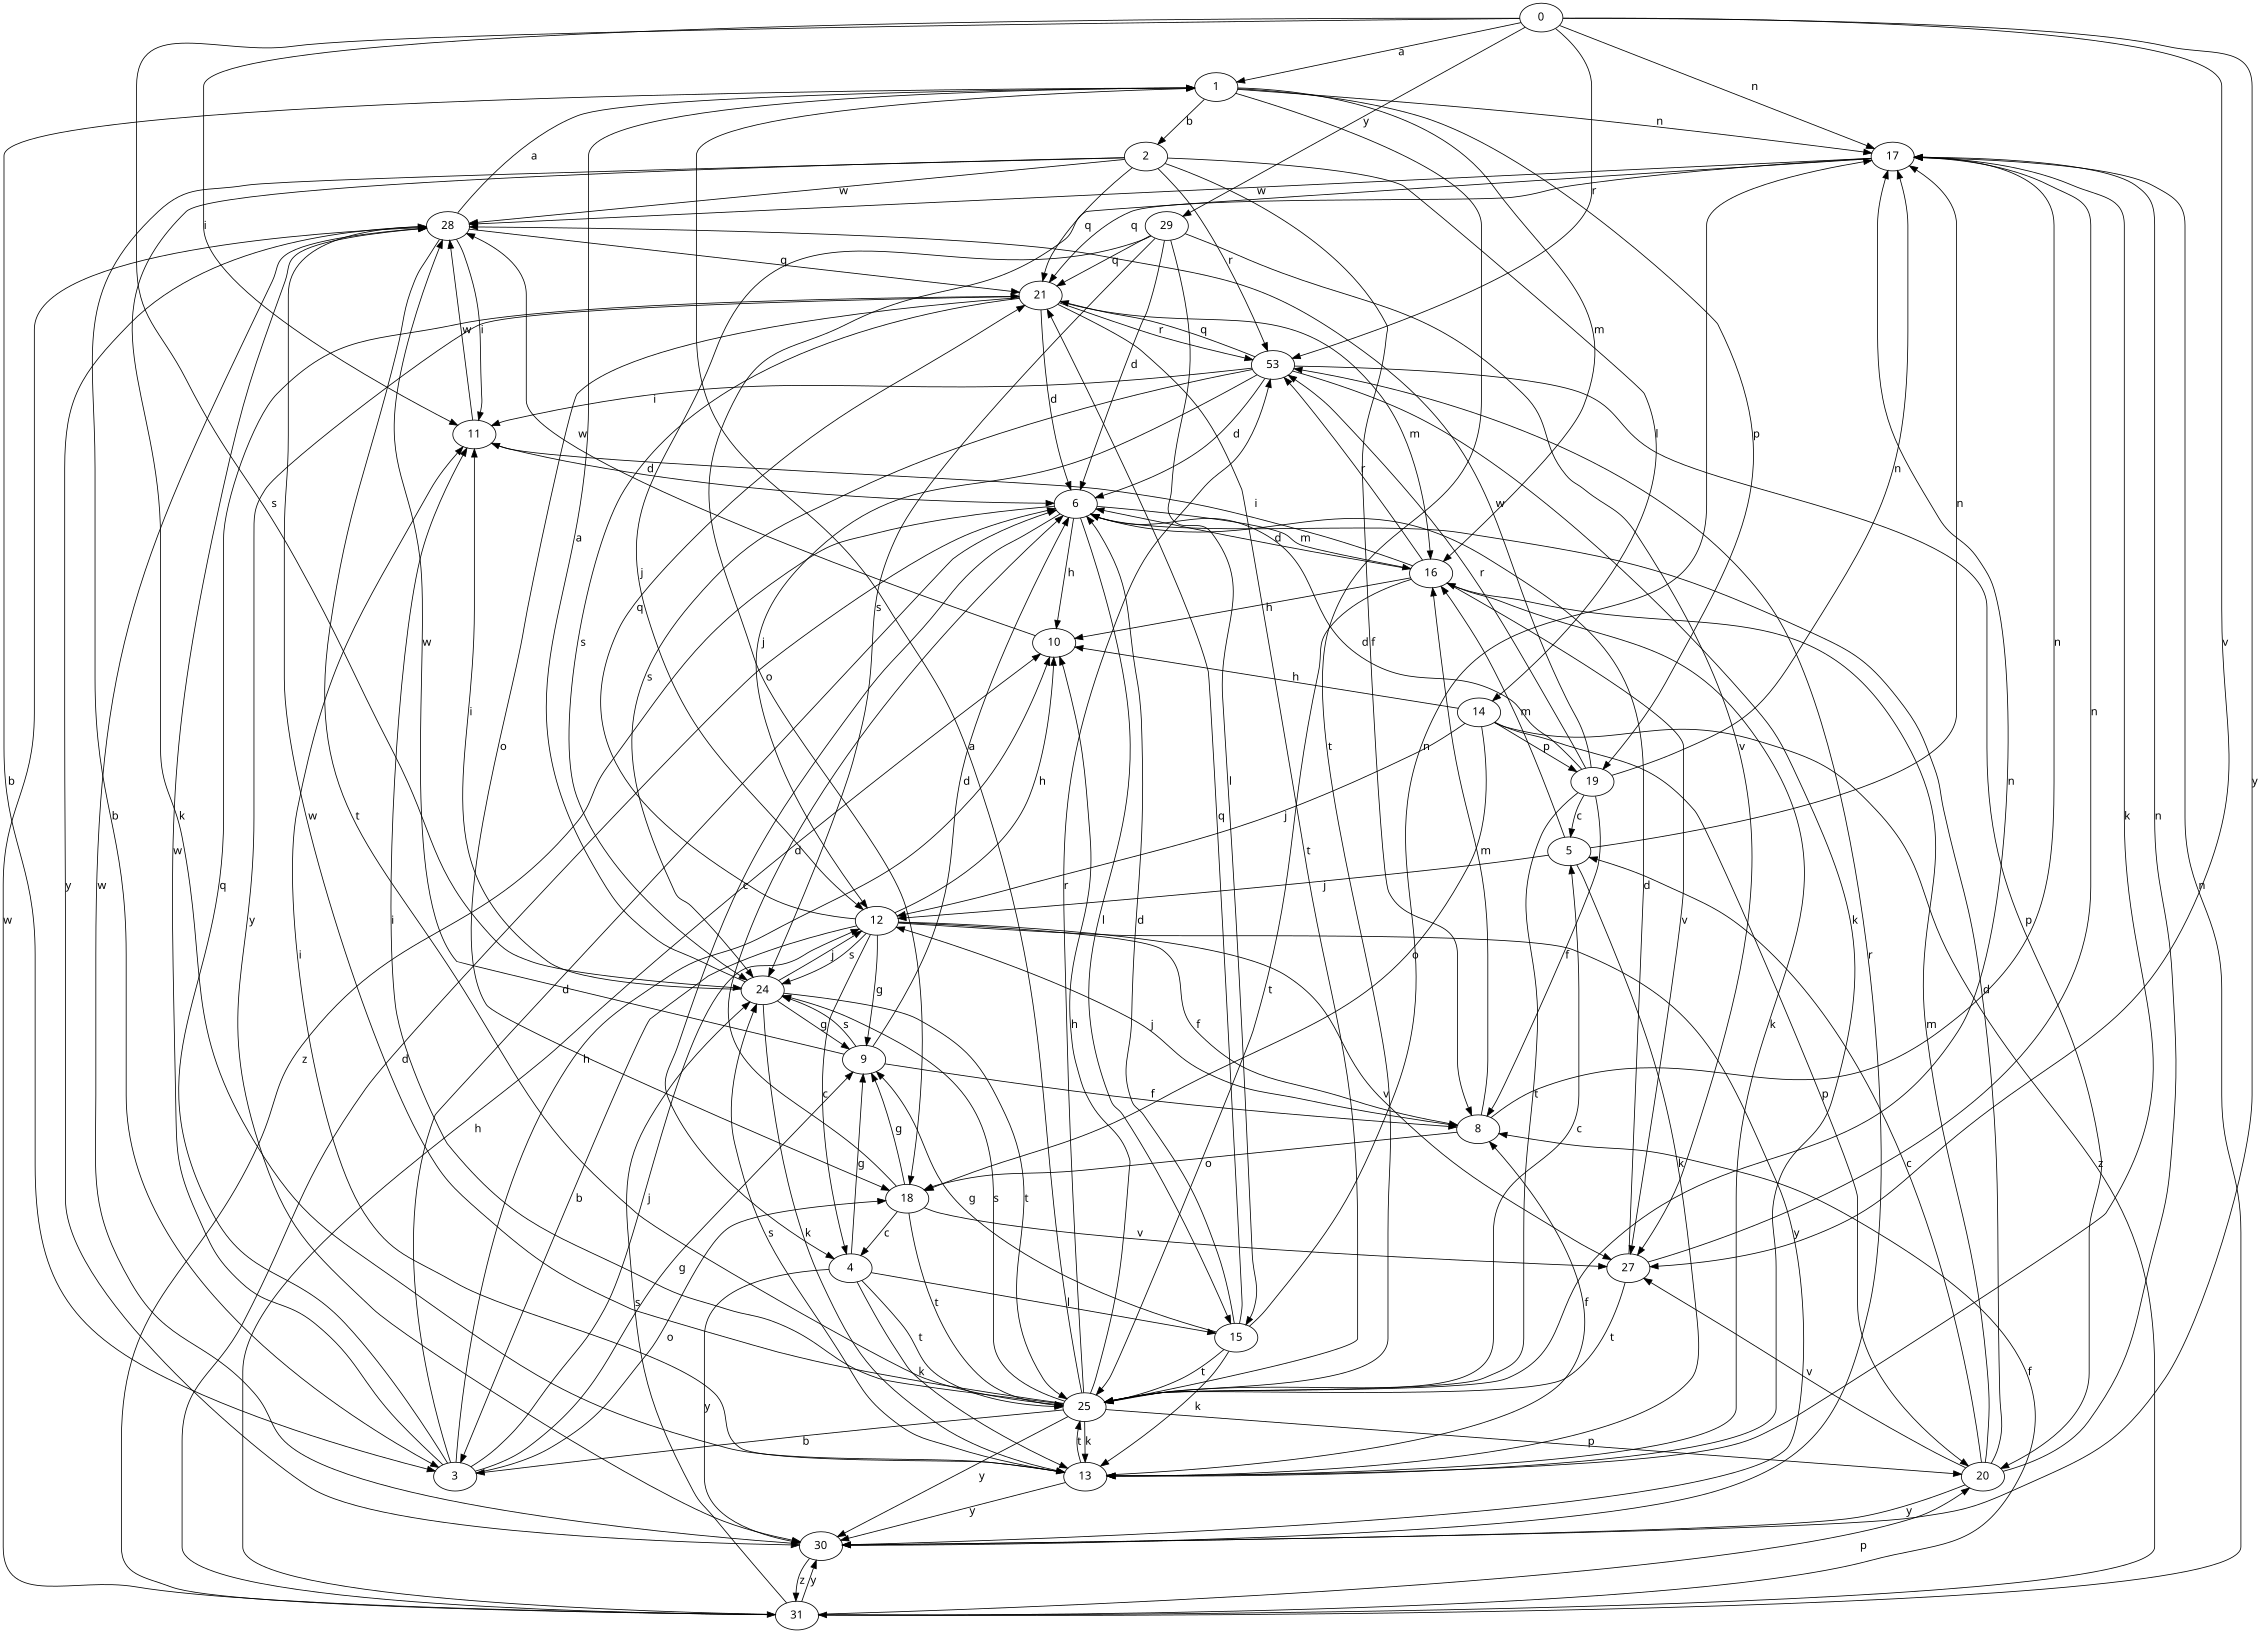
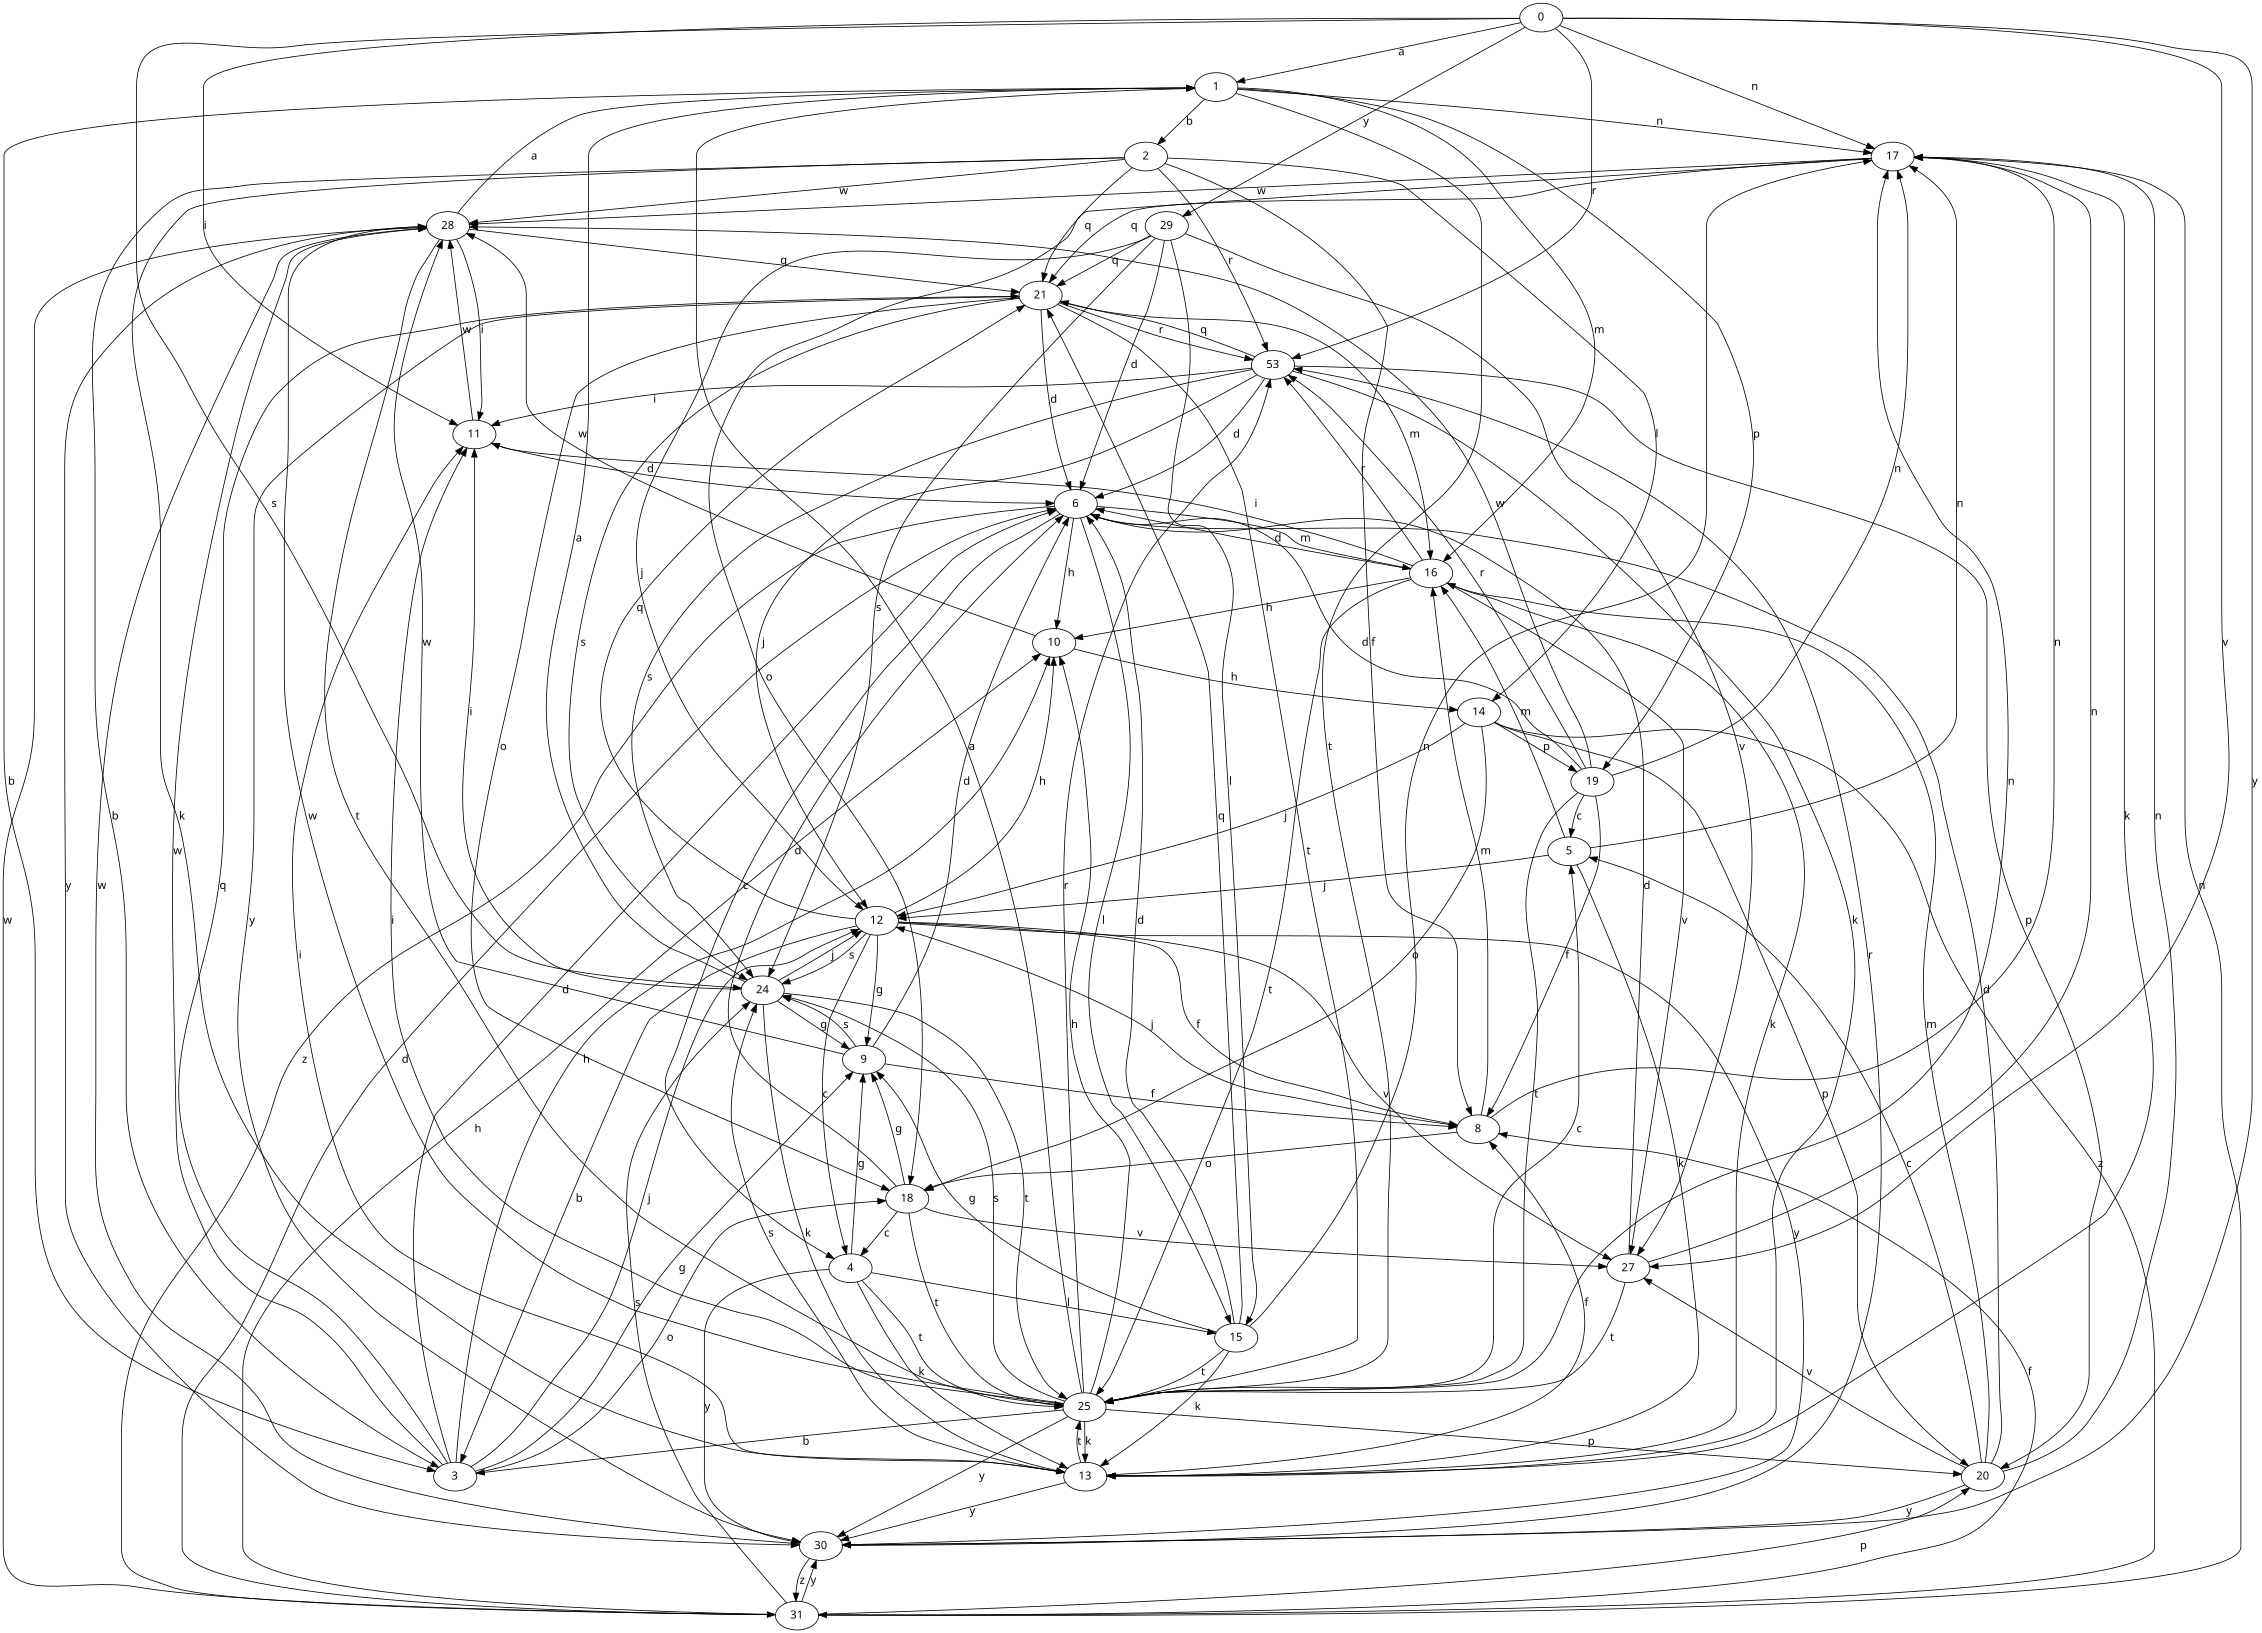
edge "14" -> "10": reversed
